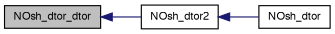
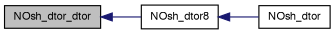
node "NOsh_dtor2": label "NOsh_dtor2" -> "NOsh_dtor8"
